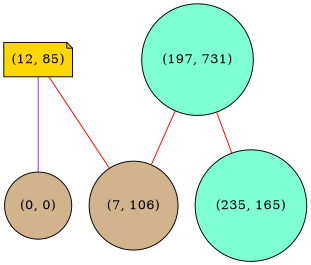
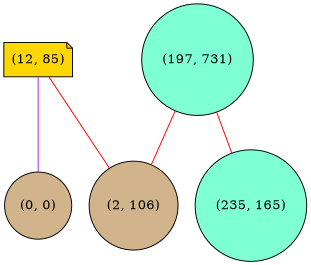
node "(7, 106)": label "(7, 106)" -> "(2, 106)"
